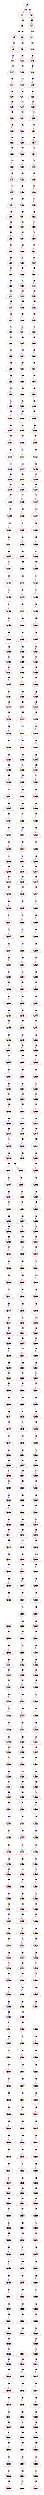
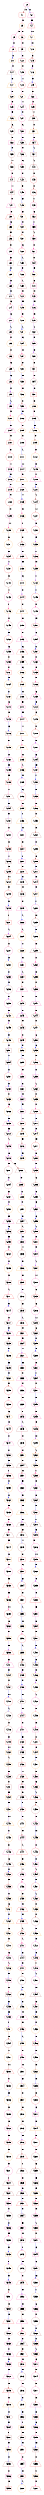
edge "S376" -> "S373": reversed
node "S389": added
node "S490": added
node "S564": added
